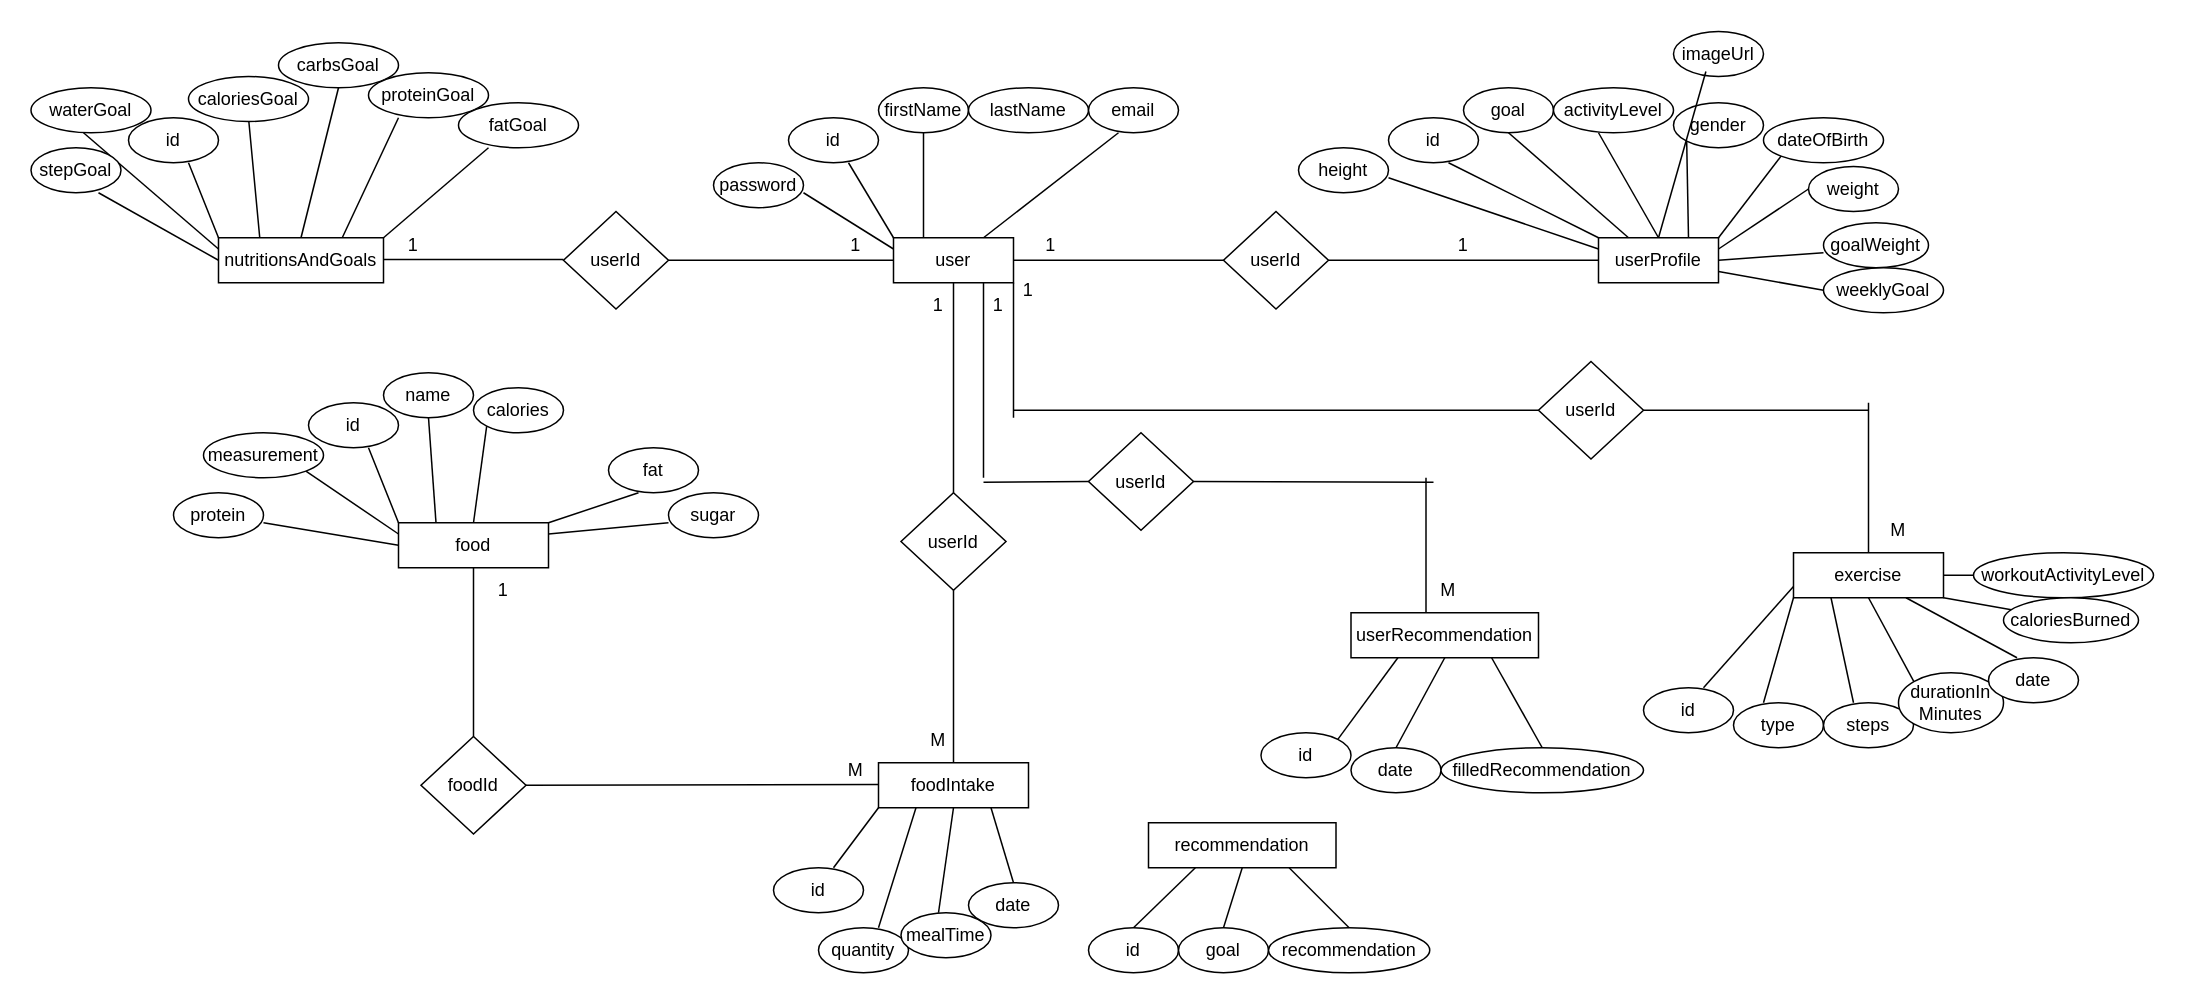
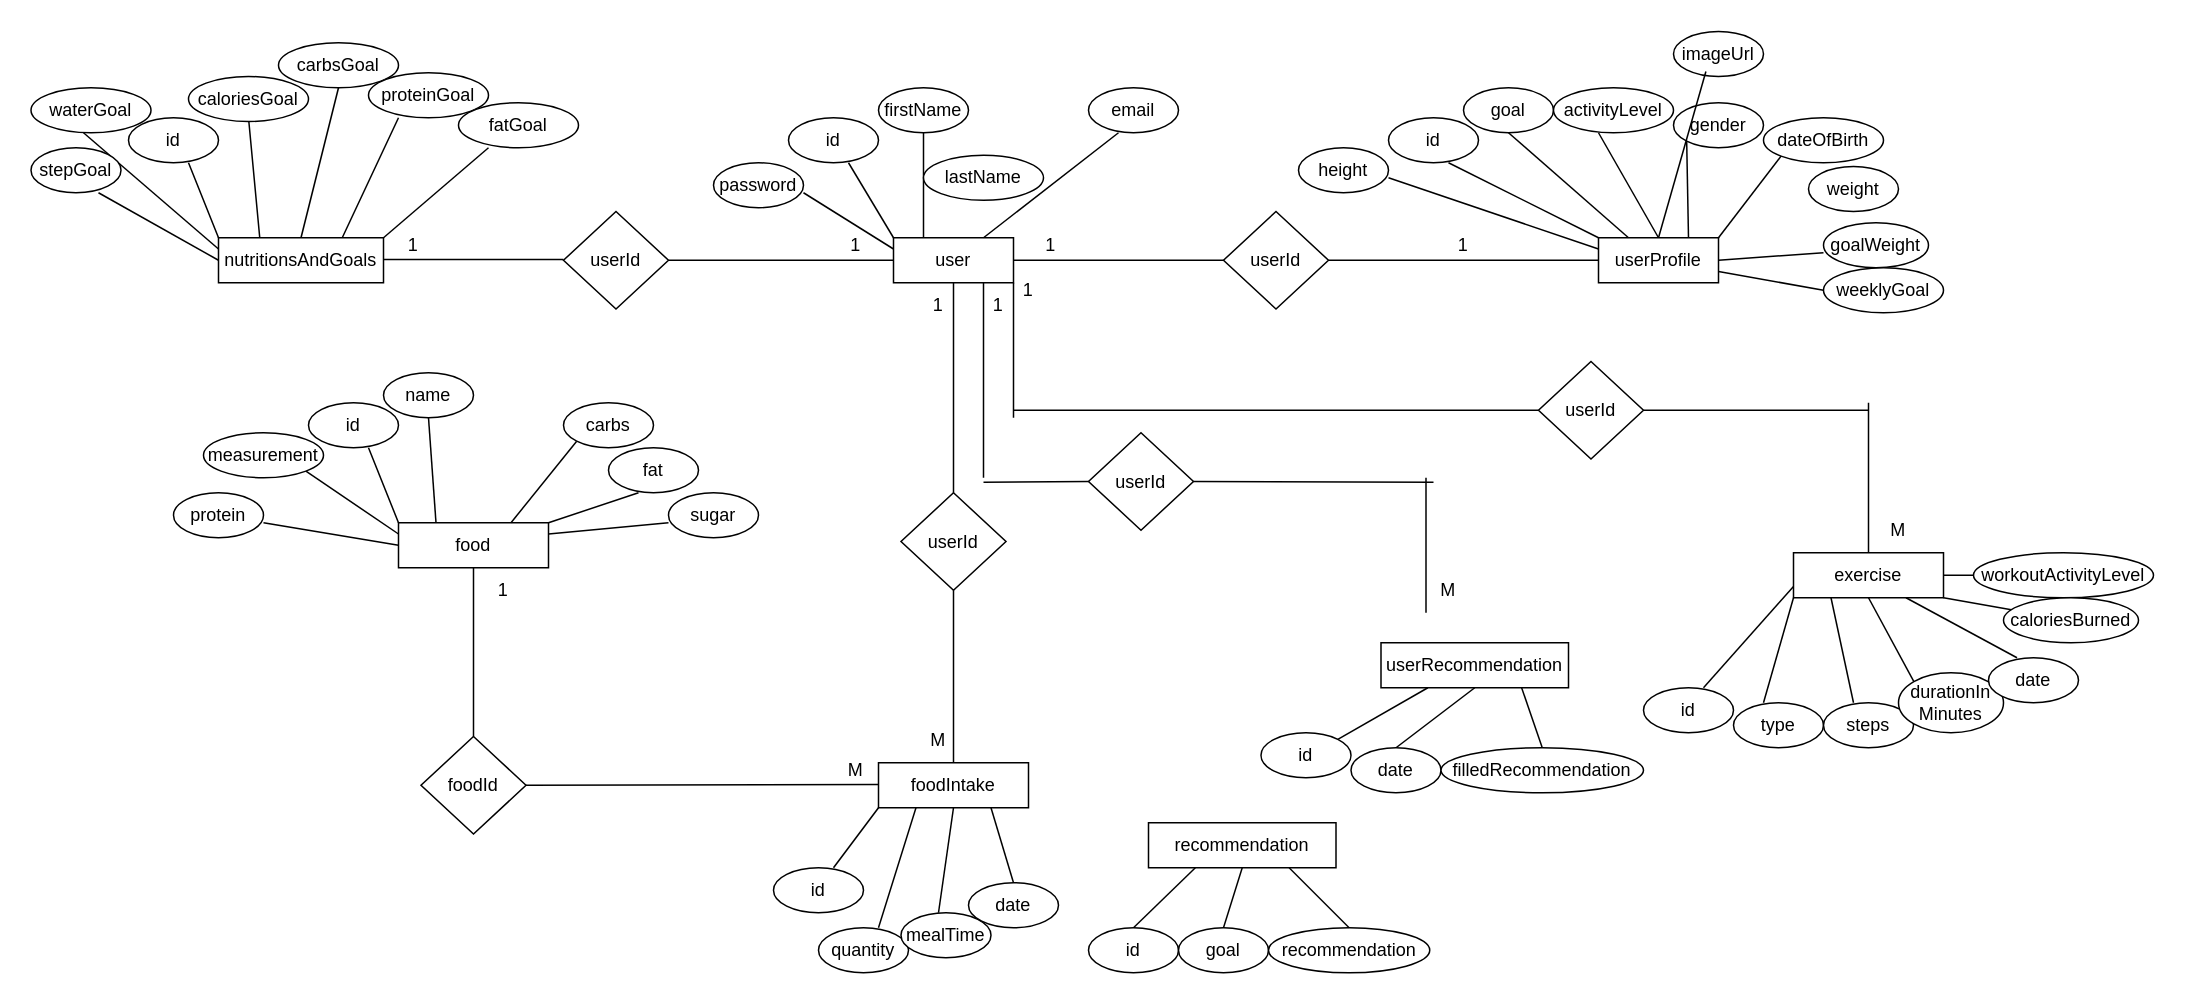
node "lastName": moved (1028, 110) -> (983, 178)
edge "weight" -- "userProfile": removed
node "calories": removed
node "carbs": added
edge "calories" -- "food": removed
edge "carbs" -- "food": added
node "userRecommendation": moved (1445, 635) -> (1475, 665)
